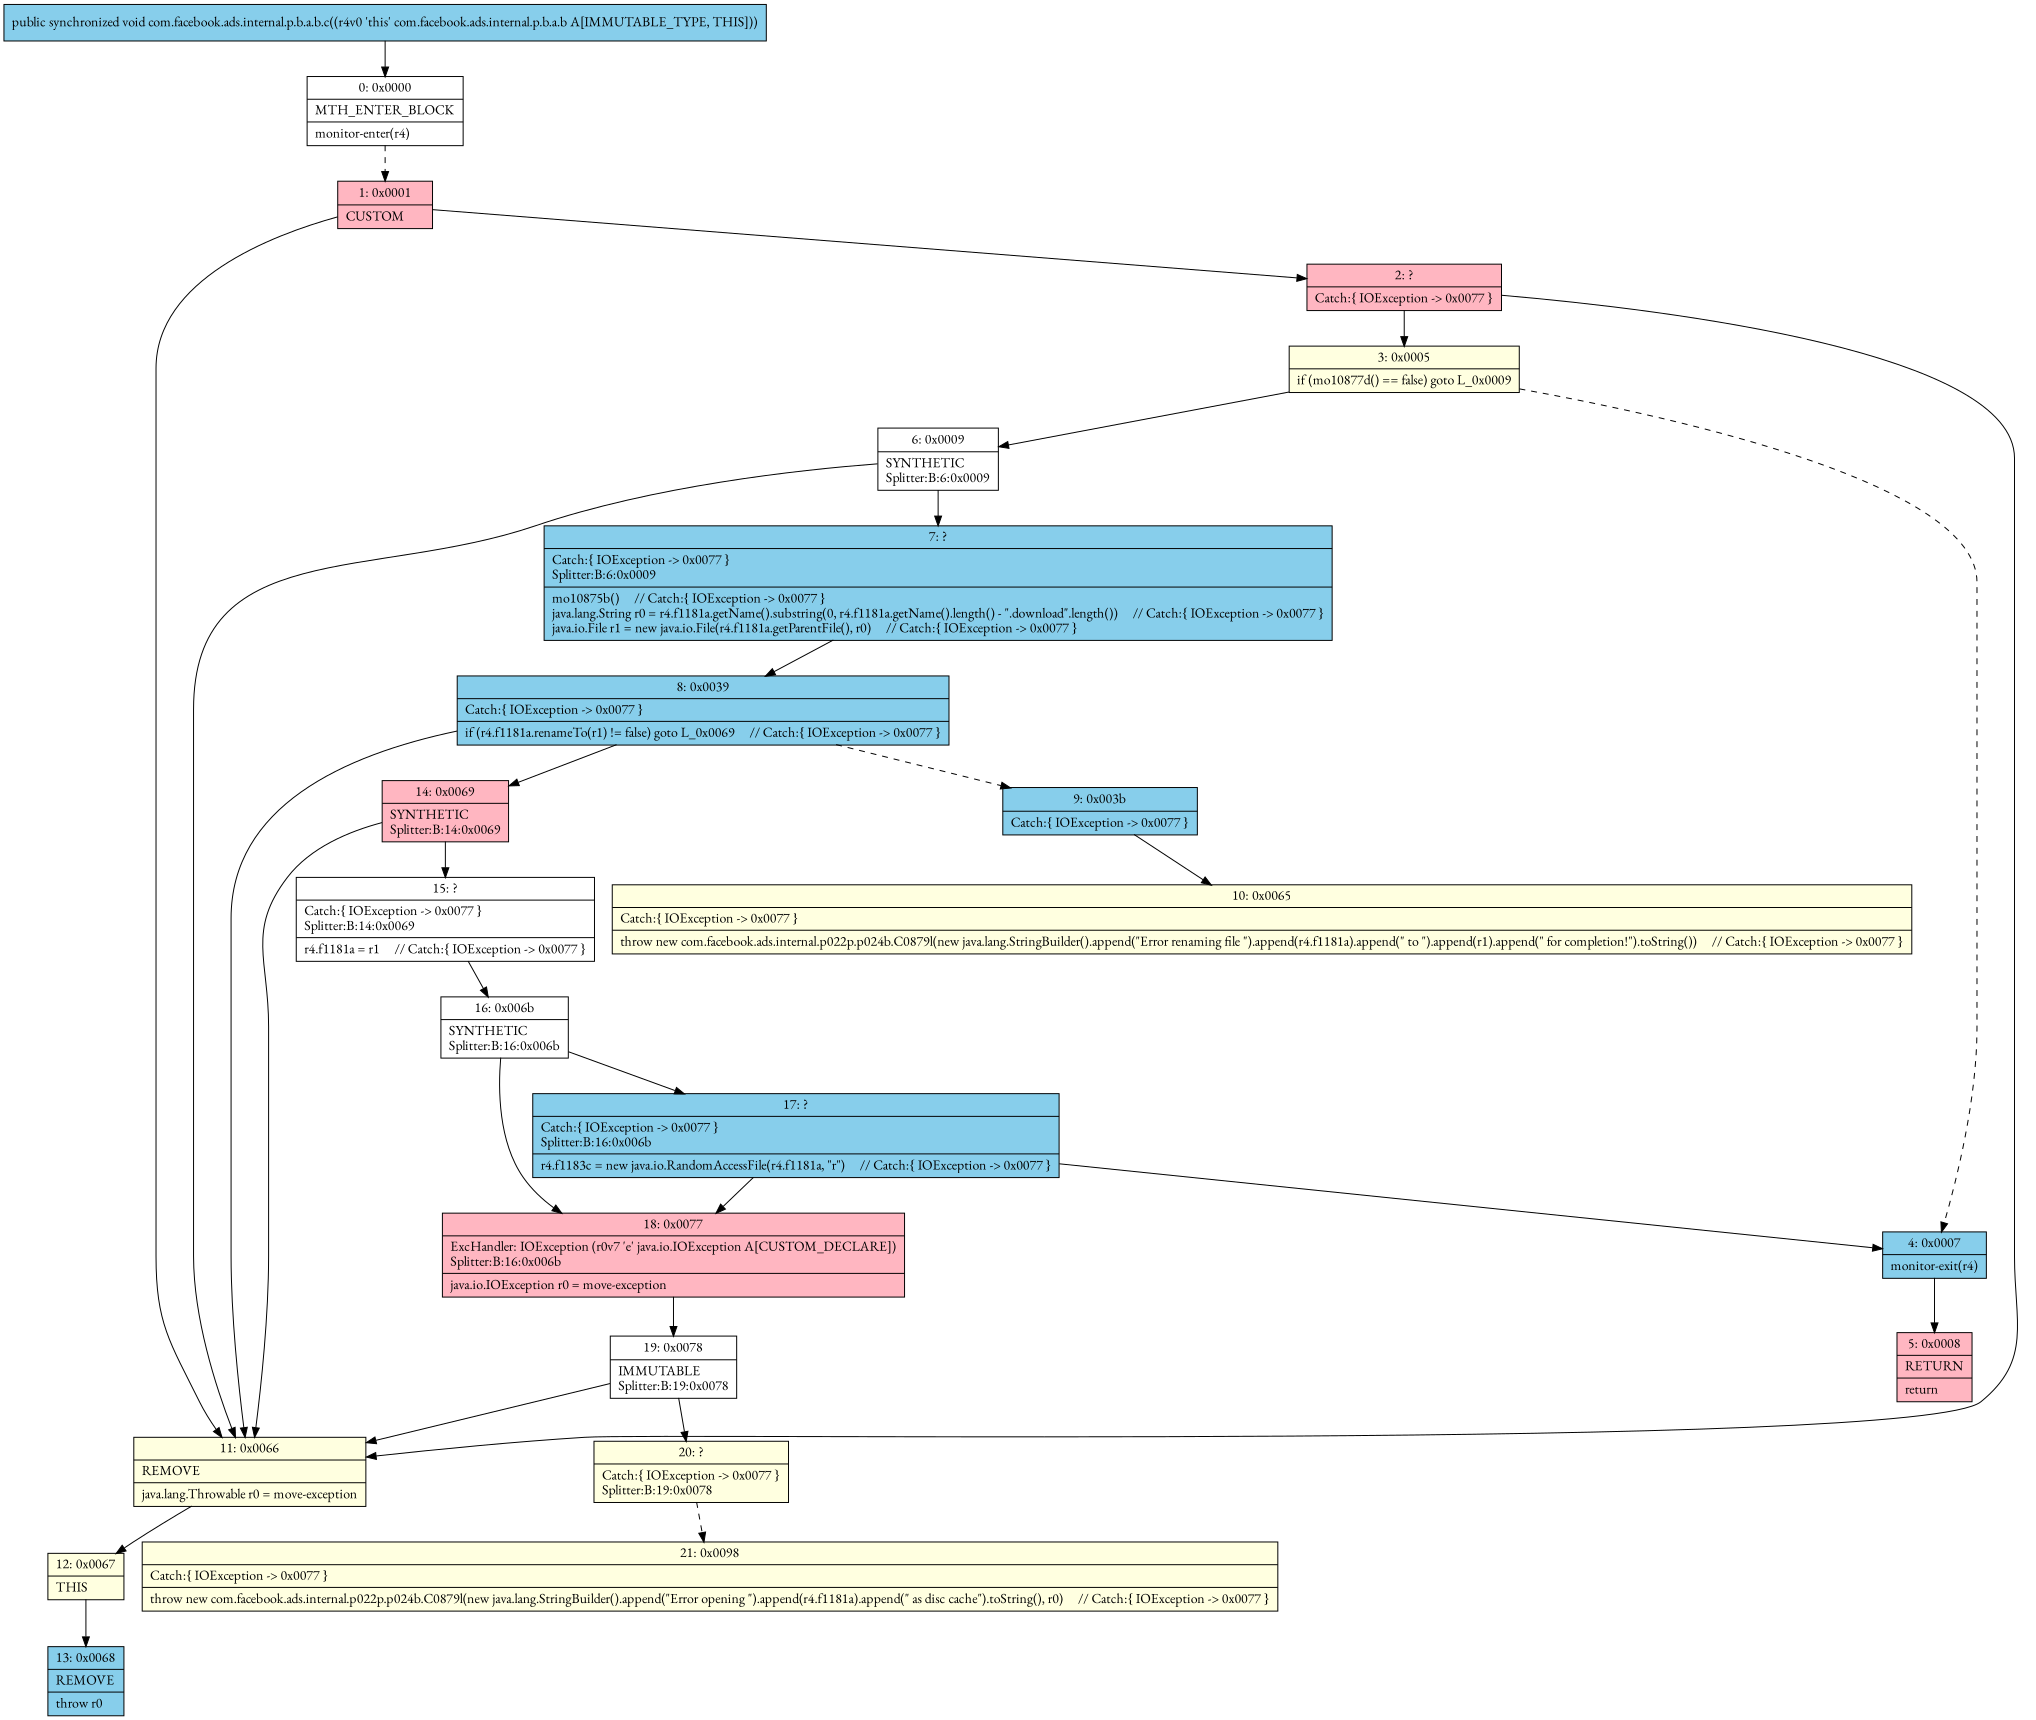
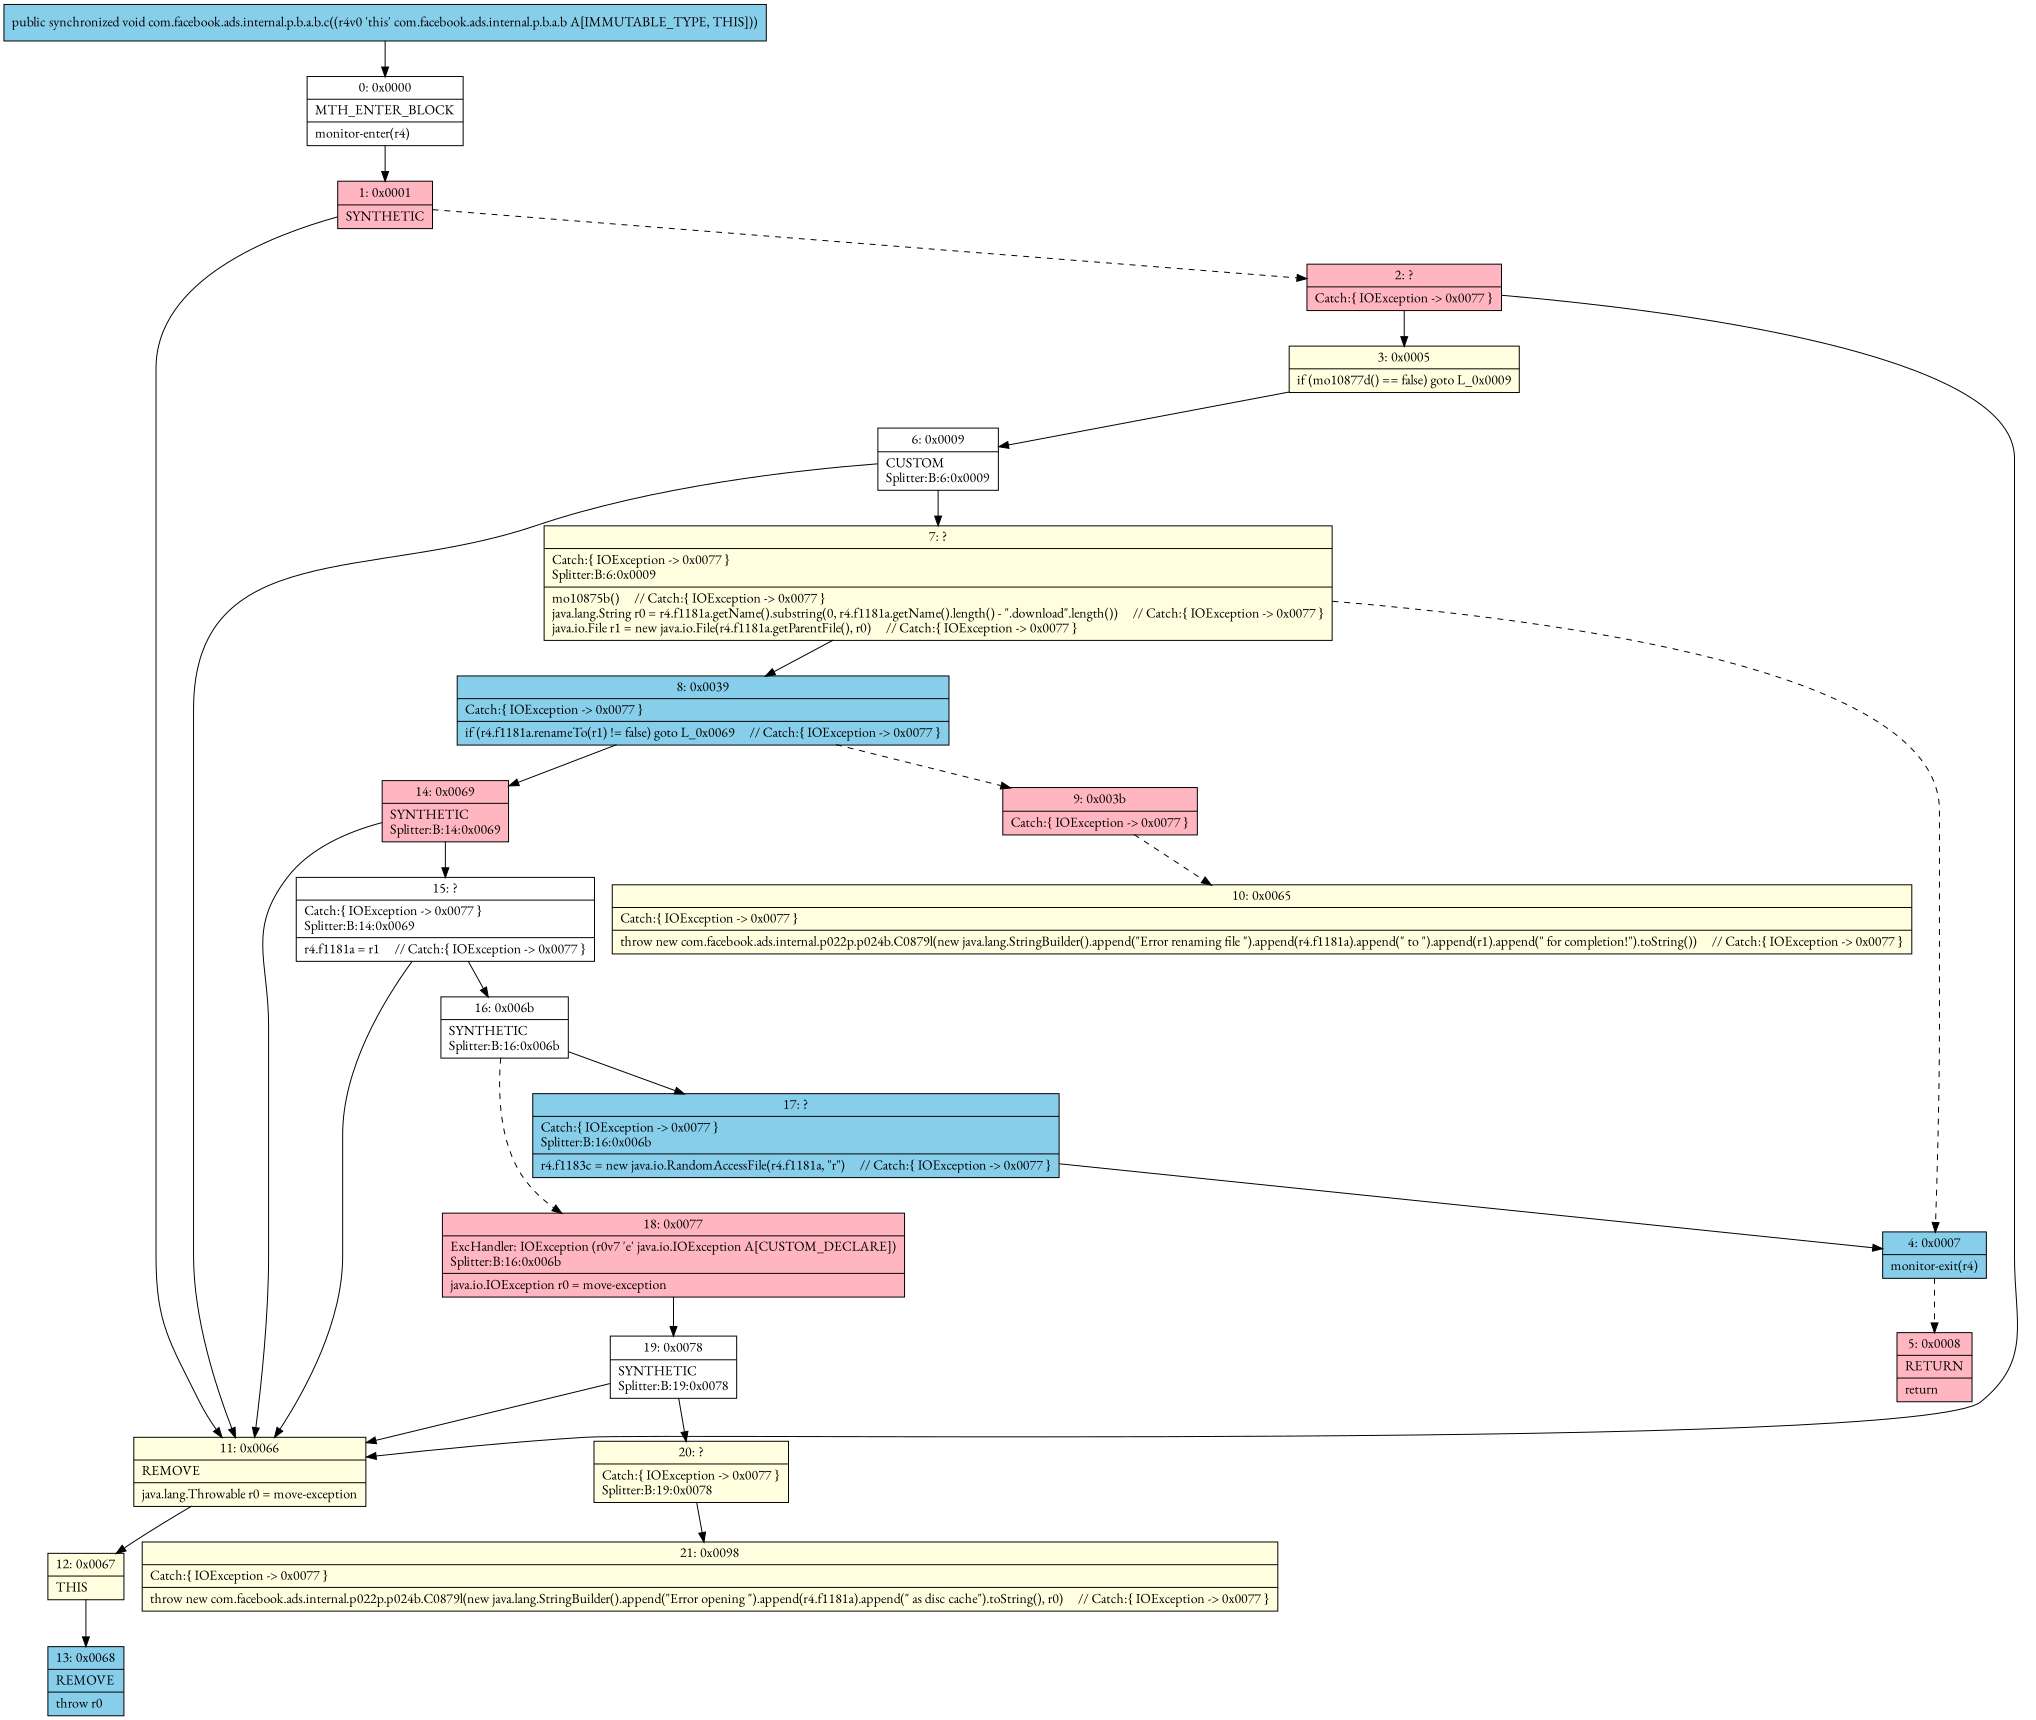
edge "0: 0x0000" -> "1: 0x0001": style dashed -> solid
node "1: 0x0001": text "CUSTOM" -> "SYNTHETIC"
edge "1: 0x0001" -> "2: ?": style solid -> dashed
node "6: 0x0009": text "SYNTHETIC" -> "CUSTOM"
node "7: ?": fillcolor skyblue -> lightyellow
edge "3: 0x0005" -> "4: 0x0007": now "7: ?" -> "4: 0x0007"
node "9: 0x003b": fillcolor skyblue -> lightpink
edge "9: 0x003b" -> "10: 0x0065": style solid -> dashed
edge "8: 0x0039" -> "11: 0x0066": now "15: ?" -> "11: 0x0066"
edge "16: 0x006b" -> "18: 0x0077": style solid -> dashed
edge "17: ?" -> "18: 0x0077": removed
edge "4: 0x0007" -> "5: 0x0008": style solid -> dashed
node "19: 0x0078": text "IMMUTABLE" -> "SYNTHETIC"
edge "20: ?" -> "21: 0x0098": style dashed -> solid
